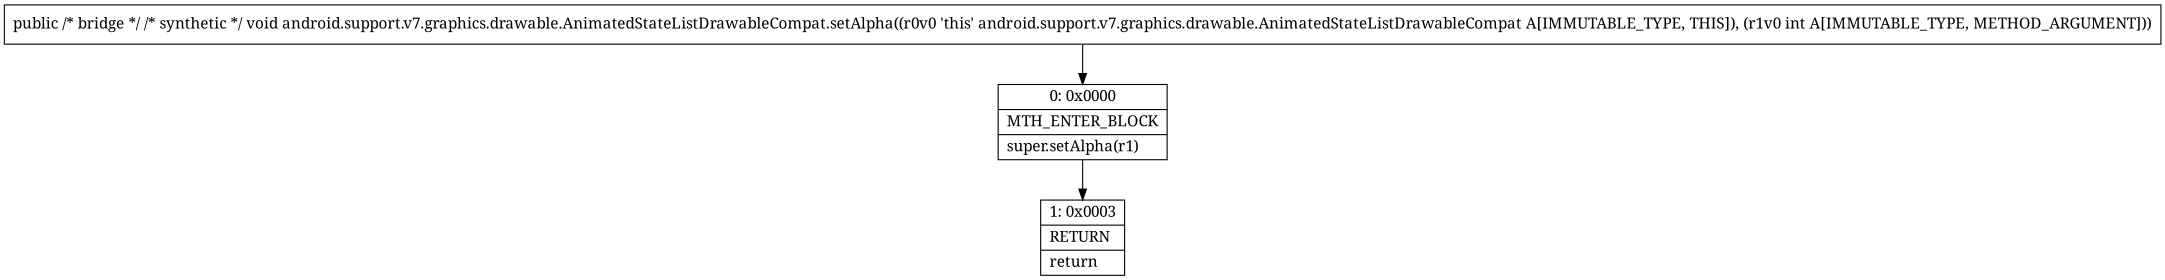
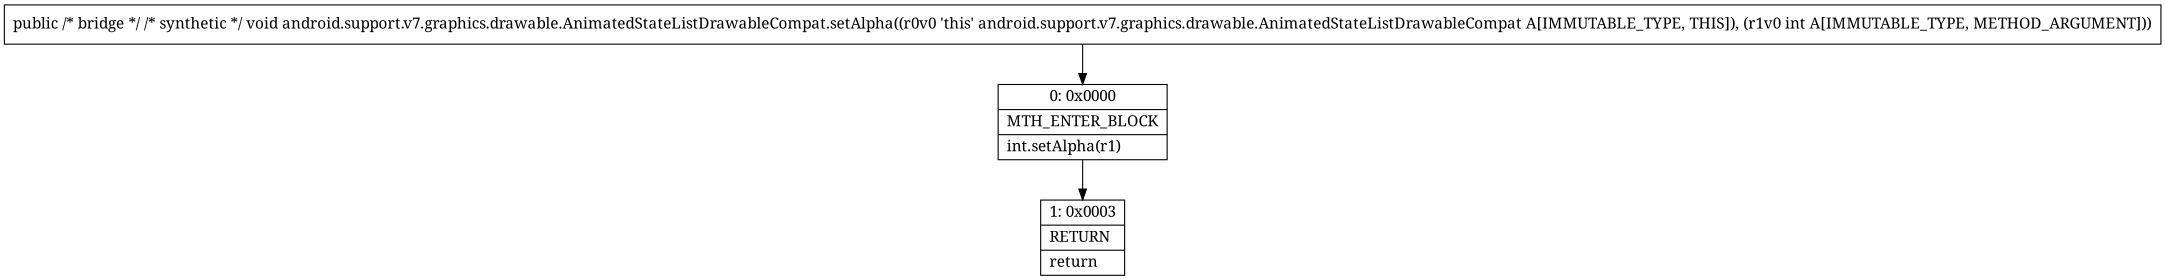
node "0: 0x0000": text "super.setAlpha(r1)" -> "int.setAlpha(r1)"
